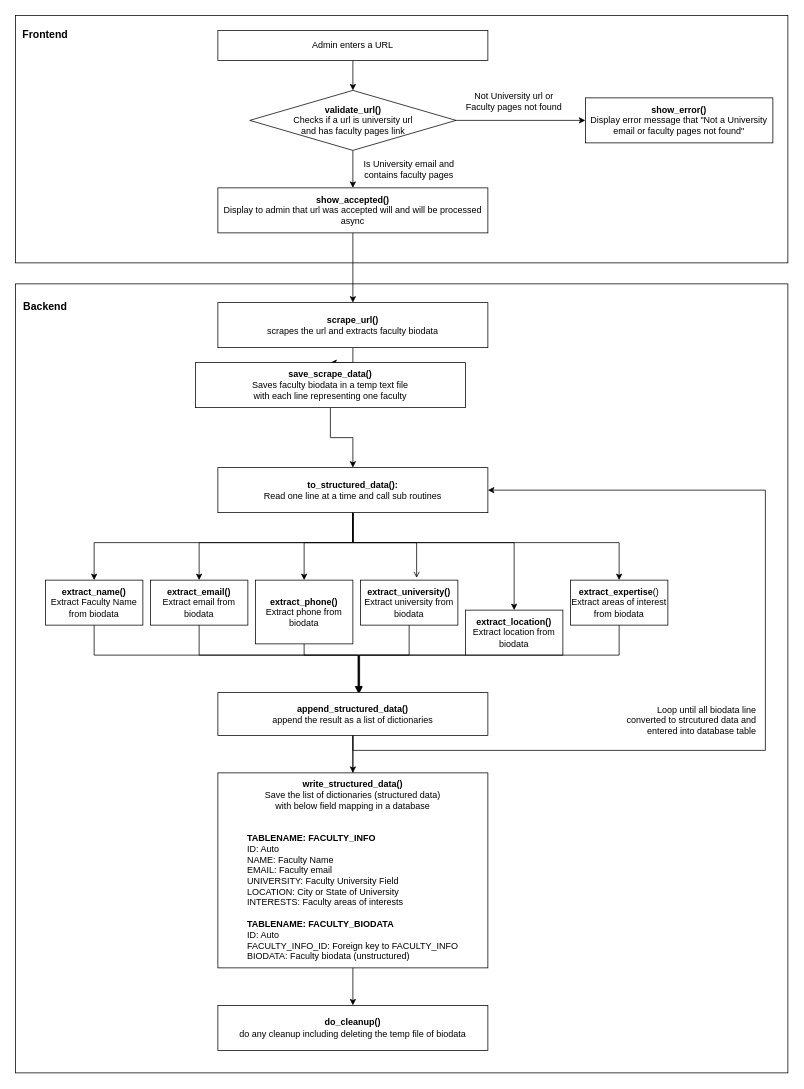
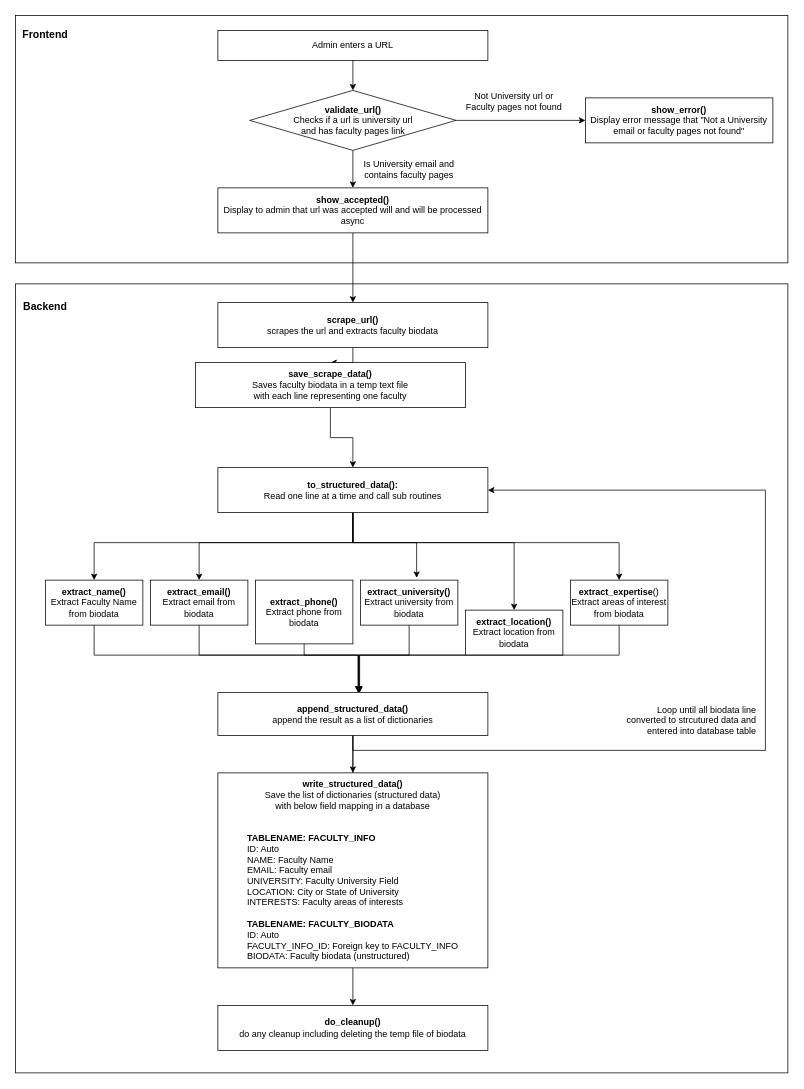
edge "to_structured_data(): Read one line at a time and call sub routines" -> "extract_university() Extract university from biodata": arrowhead open -> classic
edge "to_structured_data(): Read one line at a time and call sub routines" -> "extract_phone() Extract phone from biodata": removed
